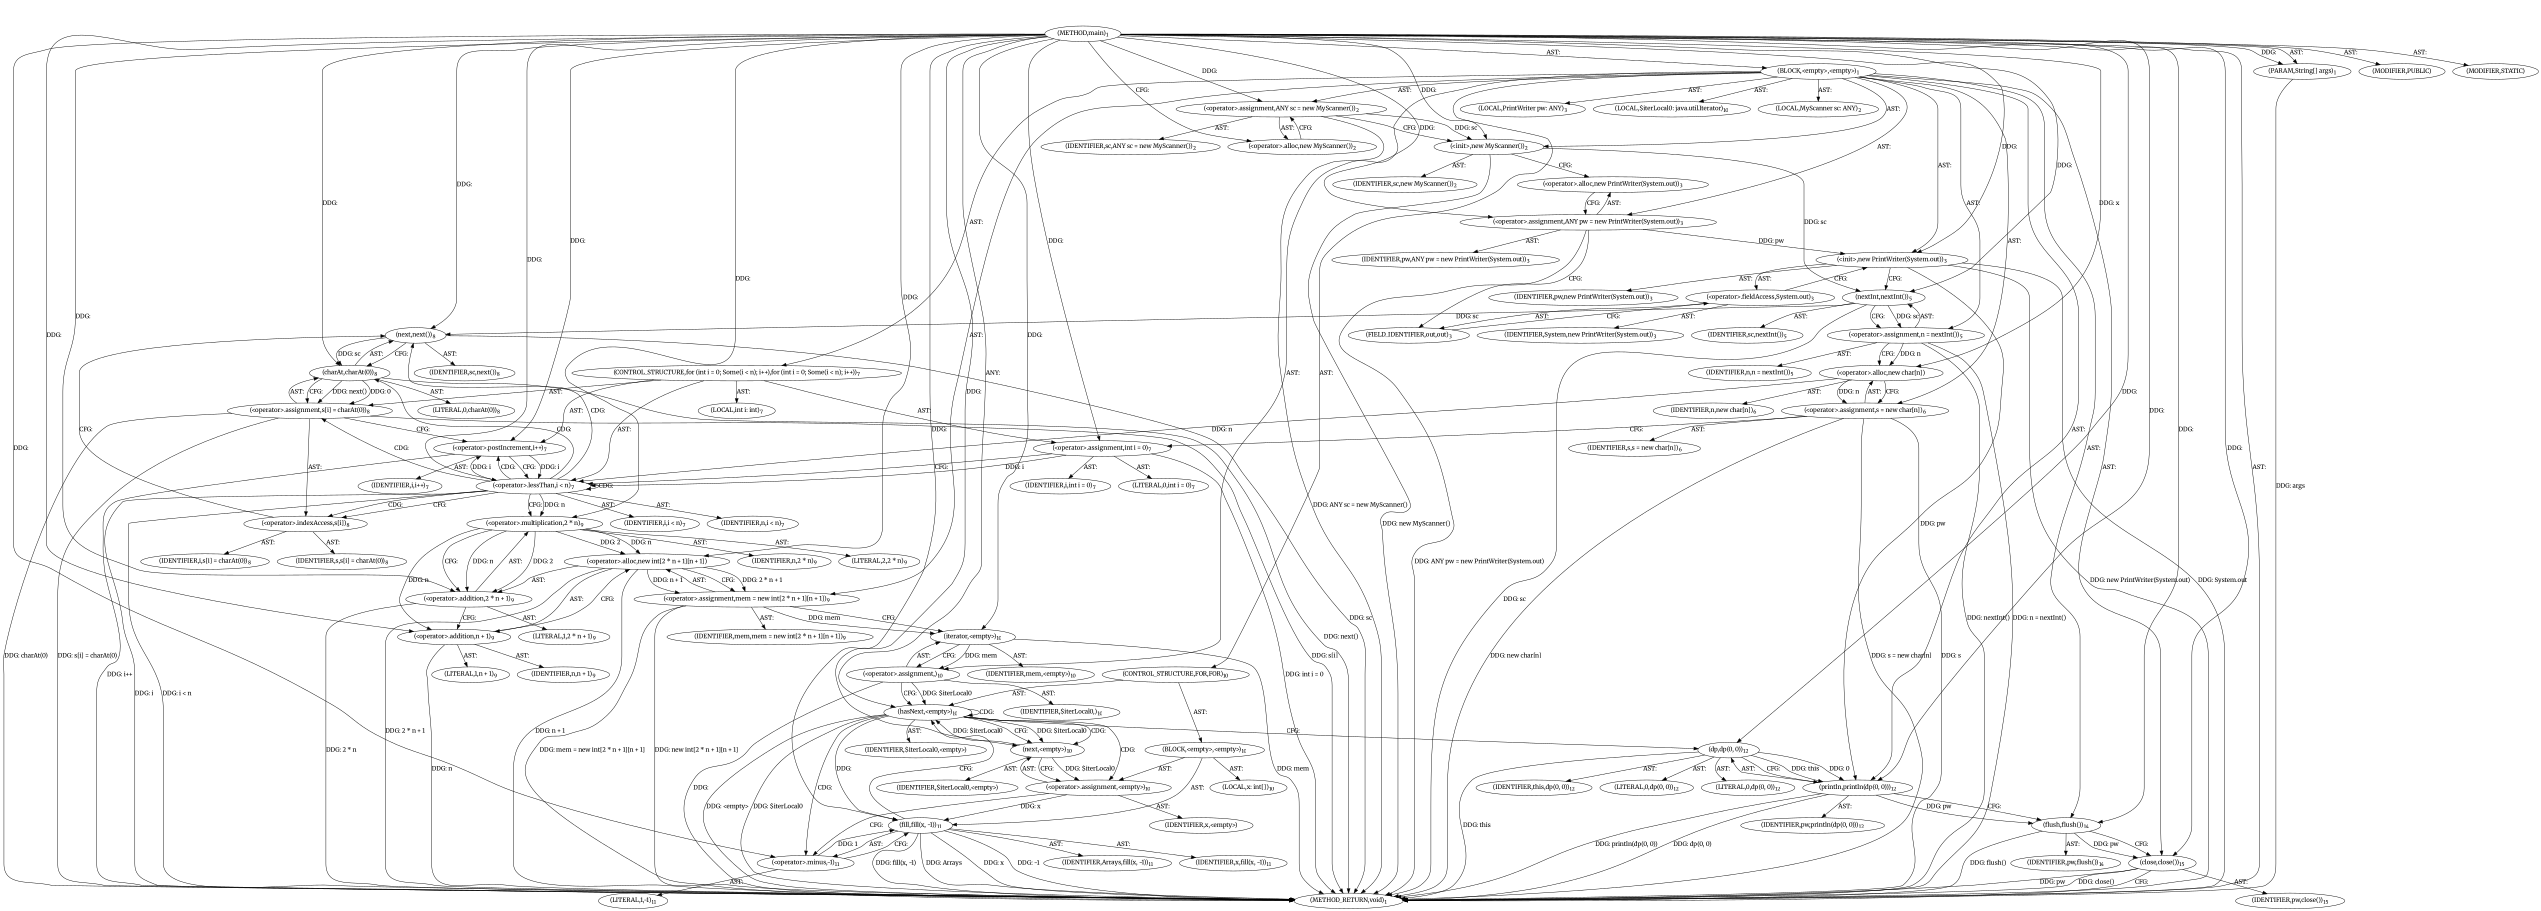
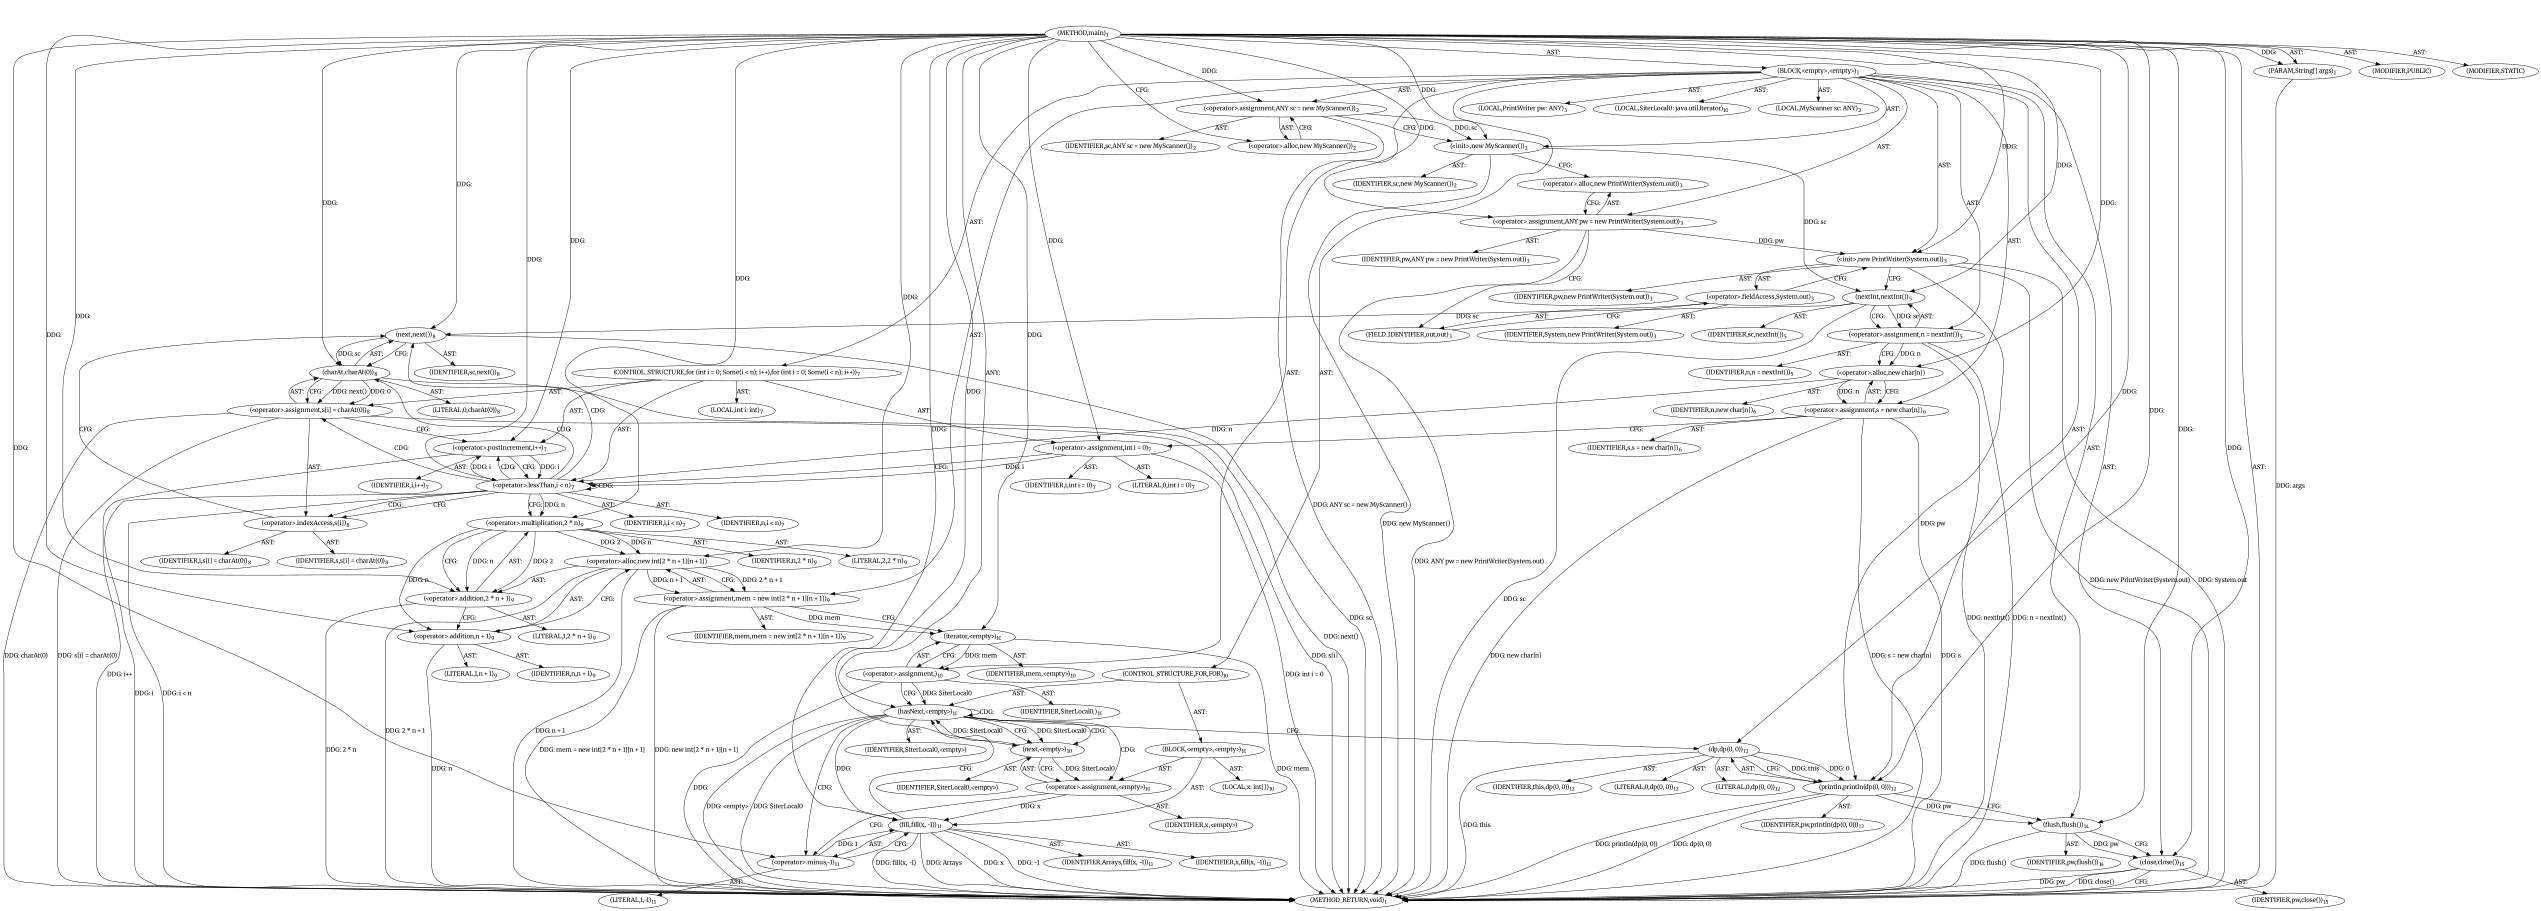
edge "(METHOD,main)" -> "(<operator>.alloc,new char[n])": label "DDG: x" -> "DDG: "
